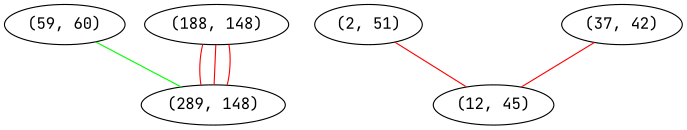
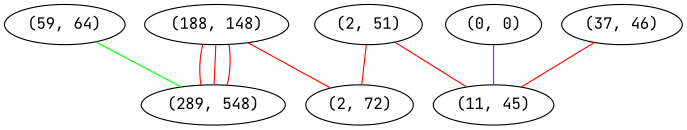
node "(59, 60)": label "(59, 60)" -> "(59, 64)"
node "(0, 0)": added
node "(37, 42)": label "(37, 42)" -> "(37, 46)"
node "(289, 148)": label "(289, 148)" -> "(289, 548)"
node "(2, 72)": added
node "(12, 45)": label "(12, 45)" -> "(11, 45)"
